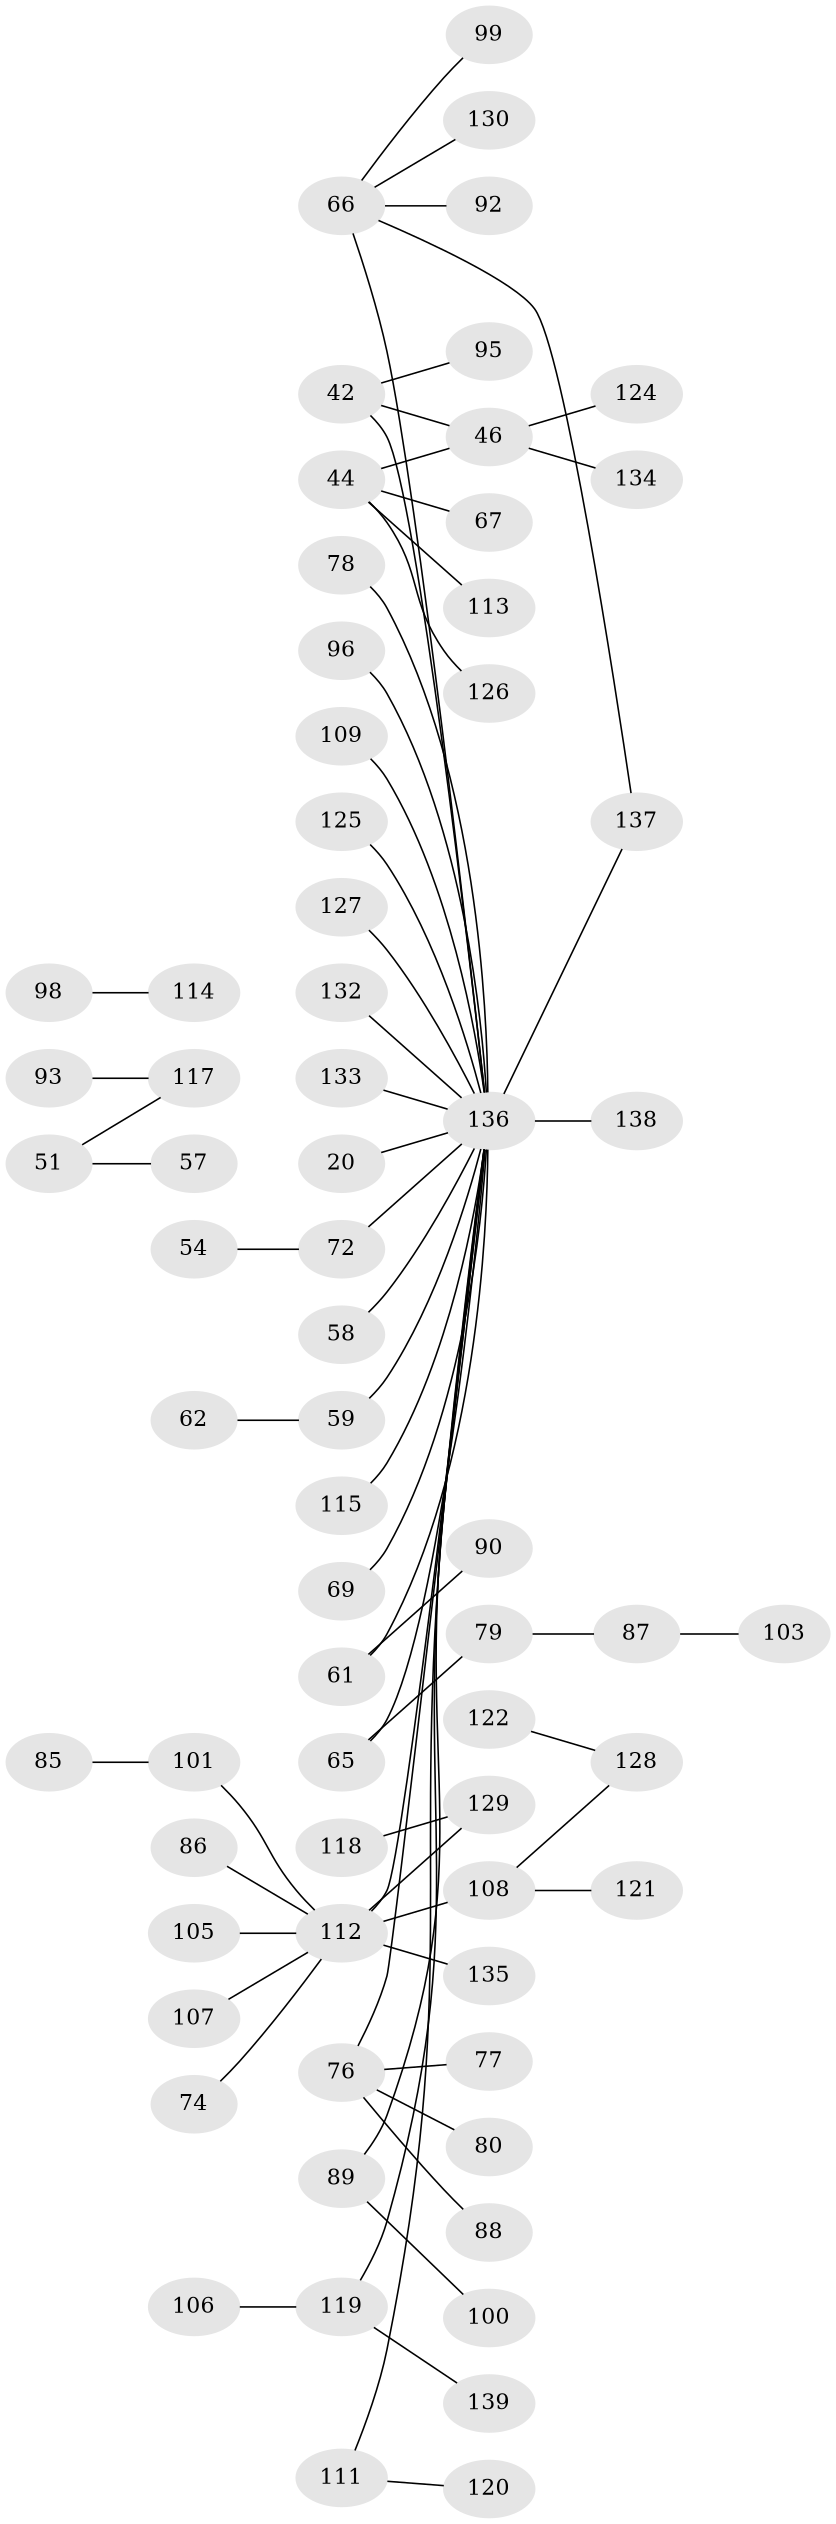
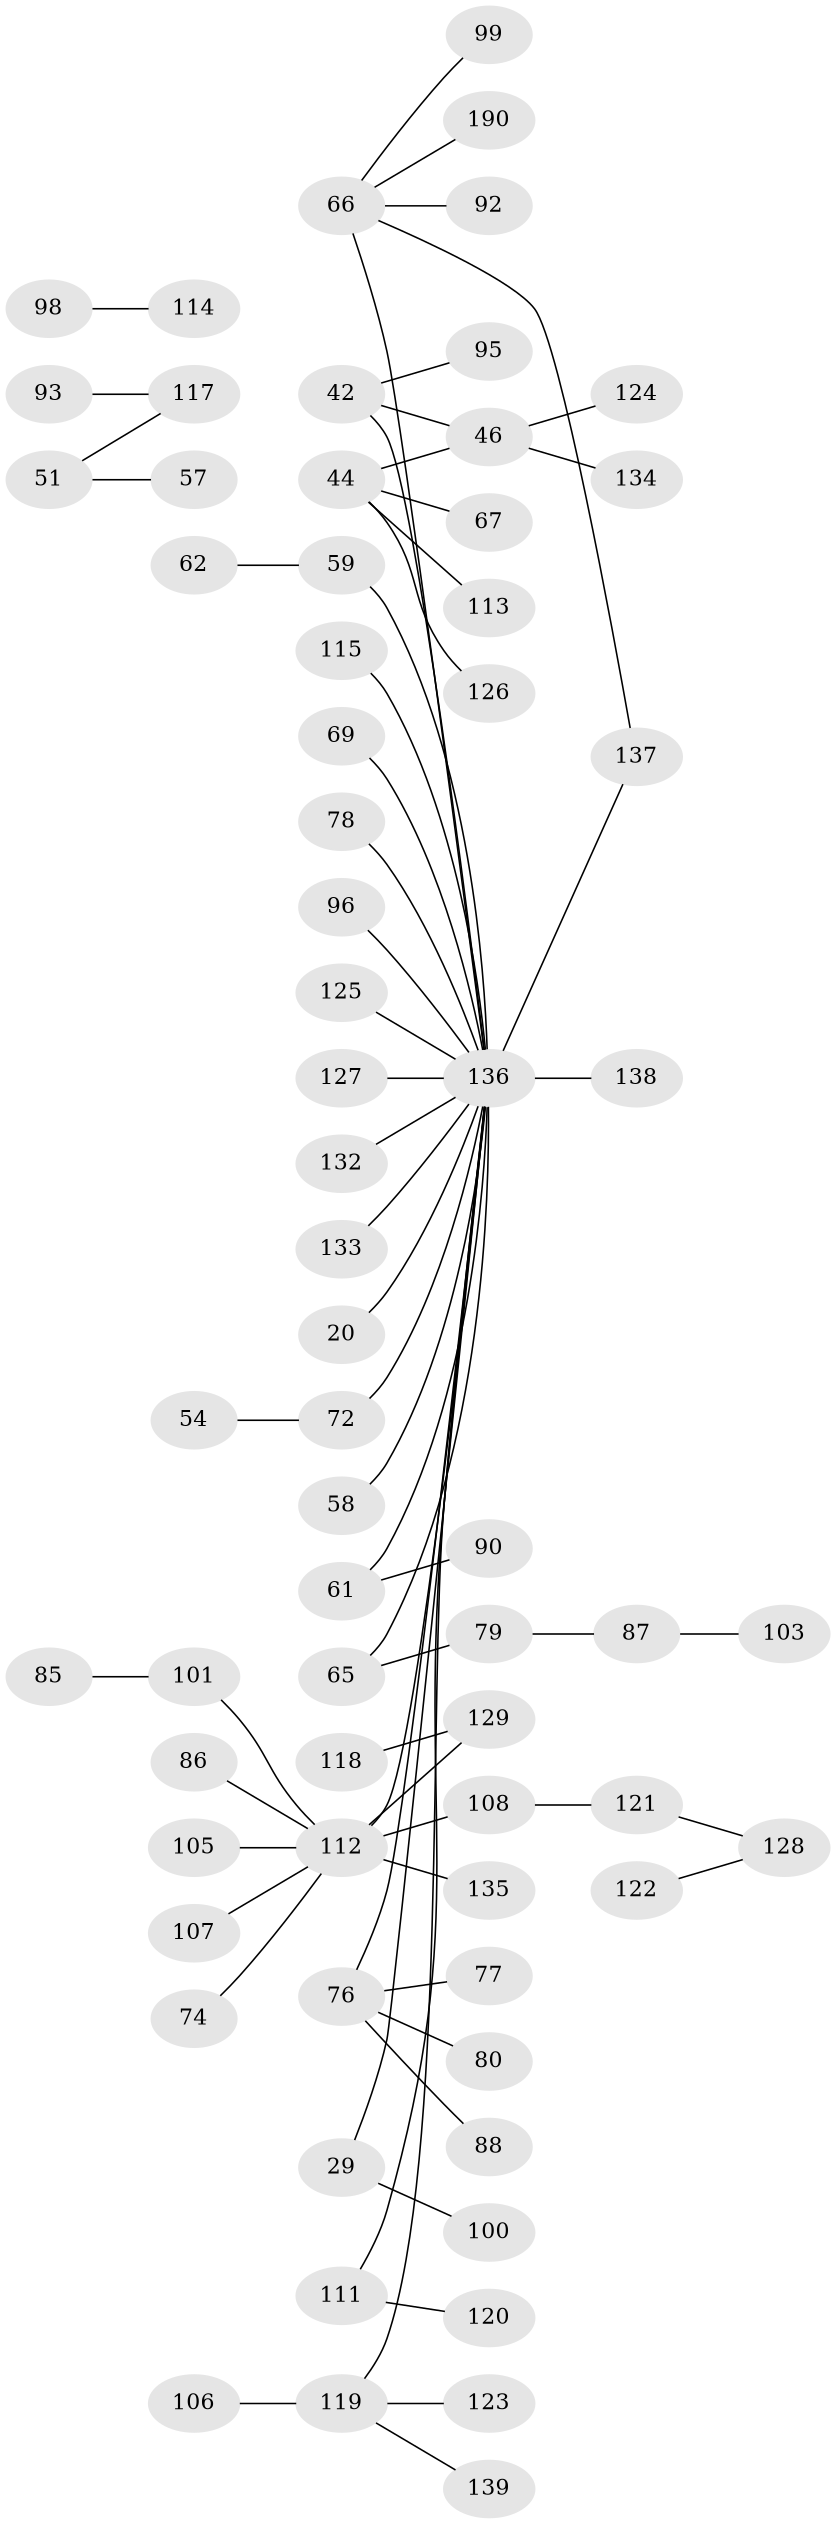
node "130": label "130" -> "190"
node "109": removed
edge "128" -- "108": now "128" -- "121"
node "89": label "89" -> "29"
node "123": added
